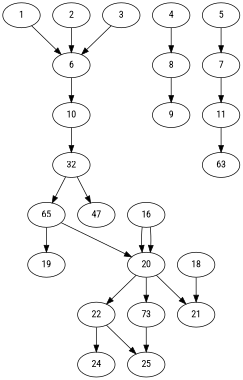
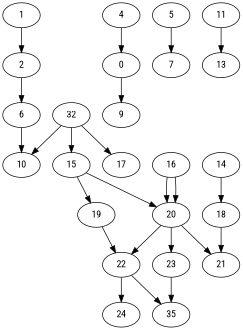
node "3": removed
edge "1" -> "6": now "1" -> "2"
node "8": label "8" -> "0"
edge "7" -> "11": removed
edge "10" -> "32": reversed
node "63": label "63" -> "13"
node "14": added
node "65": label "65" -> "15"
node "47": label "47" -> "17"
edge "19" -> "22": added
node "73": label "73" -> "23"
node "25": label "25" -> "35"
